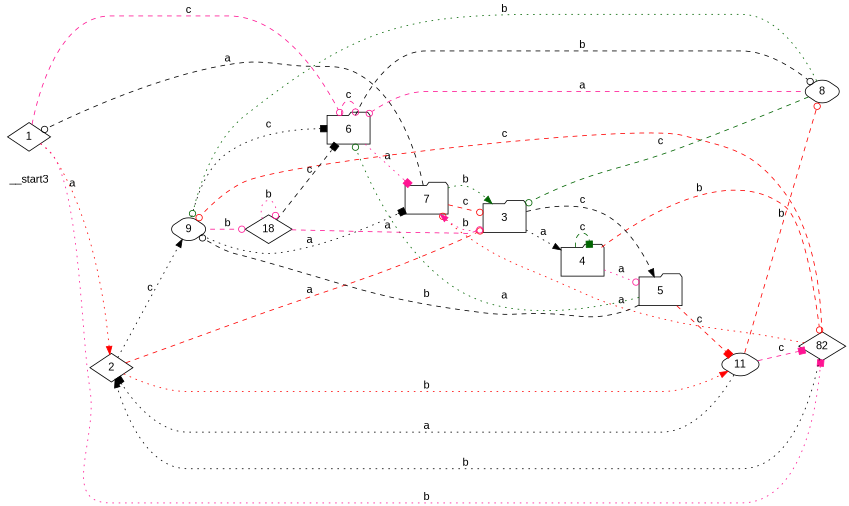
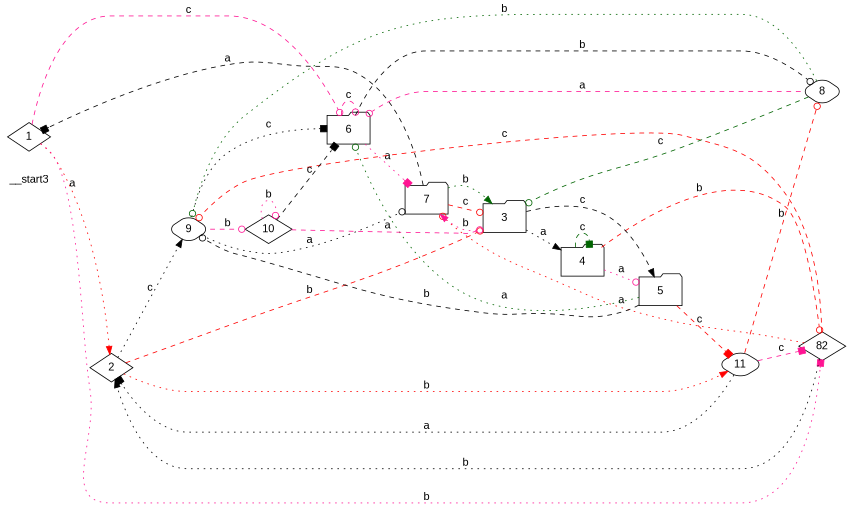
edge "7" -> "1": arrowhead odot -> box
node "18": label "18" -> "10"
edge "9" -> "7": arrowhead box -> odot
edge "2" -> "3": label "a" -> "b"
